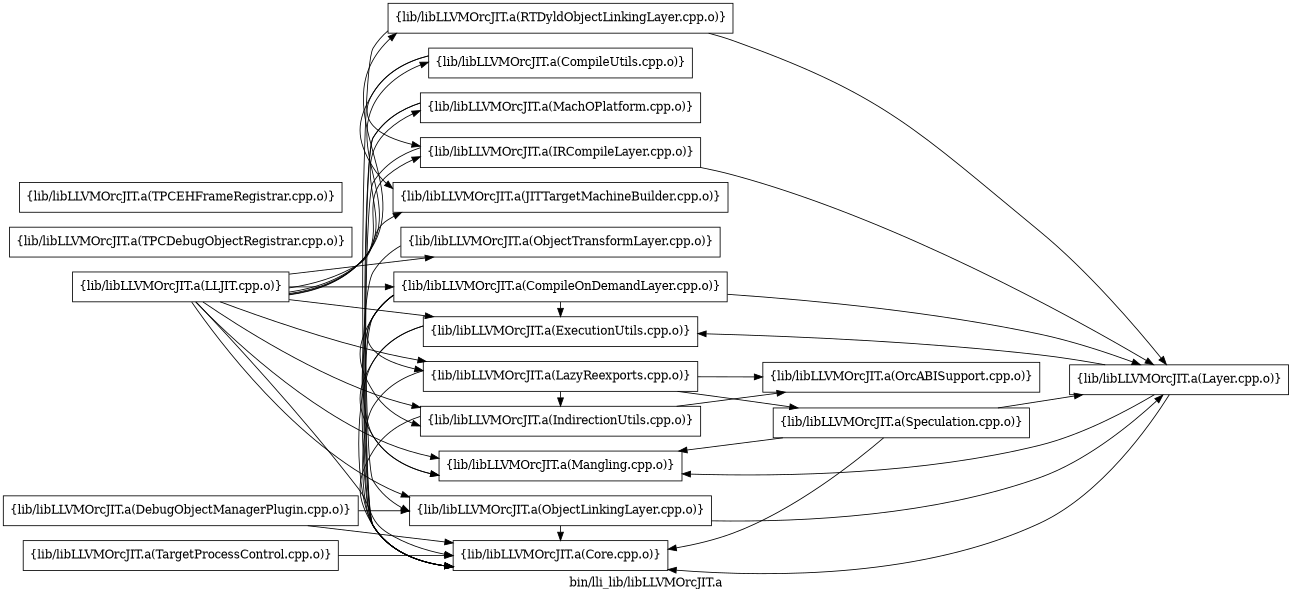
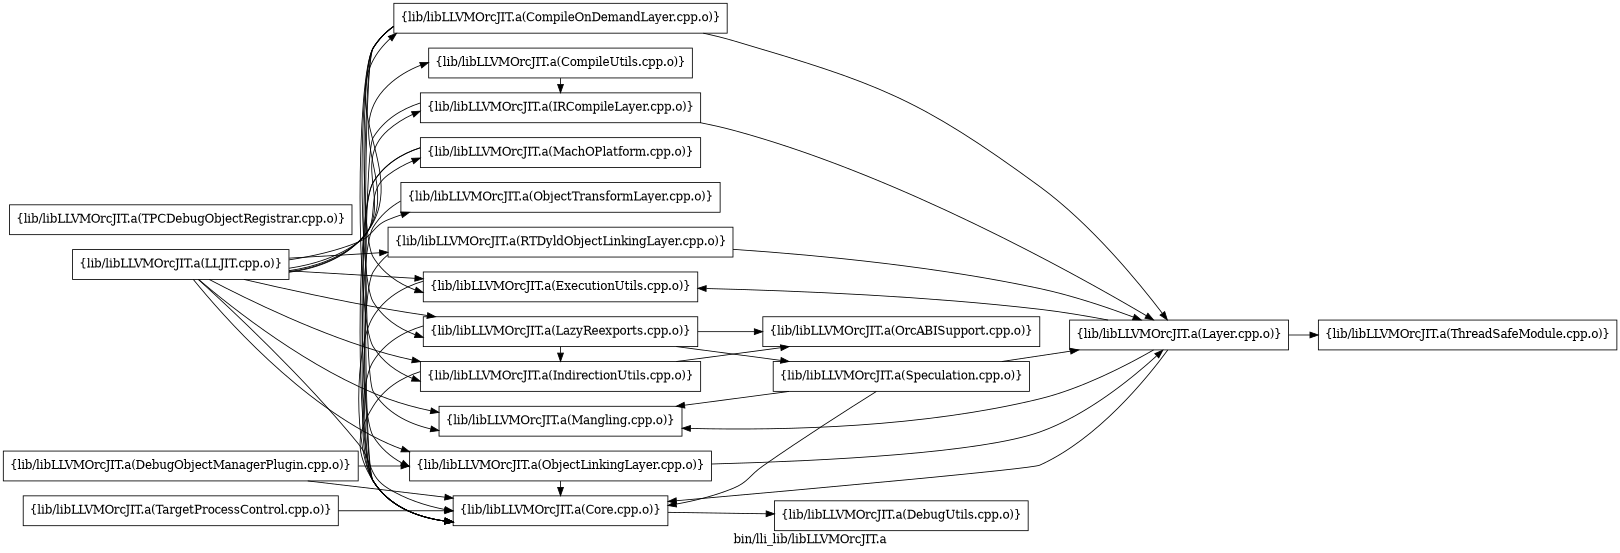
node "{lib/libLLVMOrcJIT.a(TPCEHFrameRegistrar.cpp.o)}": removed
node "{lib/libLLVMOrcJIT.a(JITTargetMachineBuilder.cpp.o)}": removed
node "{lib/libLLVMOrcJIT.a(ThreadSafeModule.cpp.o)}": added
edge "{lib/libLLVMOrcJIT.a(ExecutionUtils.cpp.o)}" -> "{lib/libLLVMOrcJIT.a(Mangling.cpp.o)}": removed
node "{lib/libLLVMOrcJIT.a(DebugUtils.cpp.o)}": added
